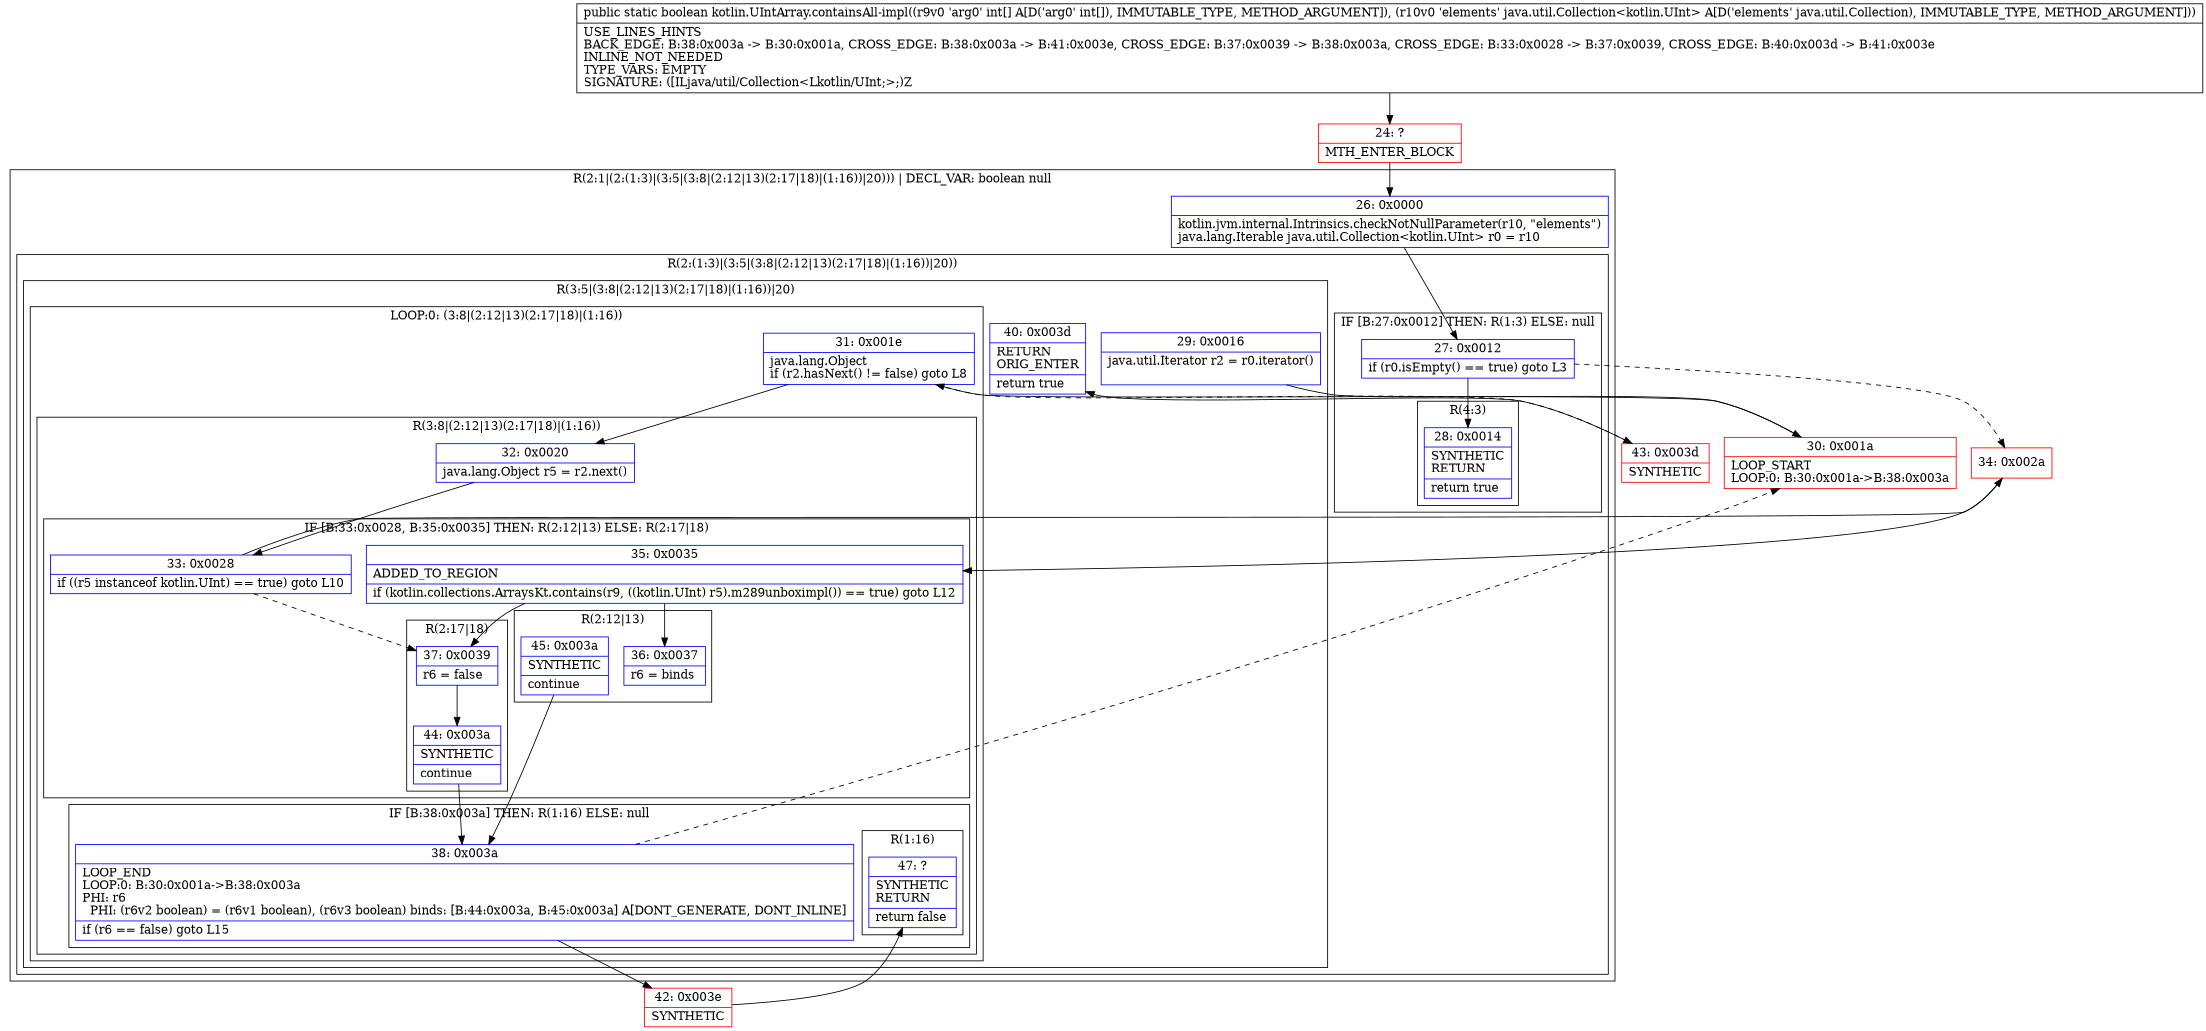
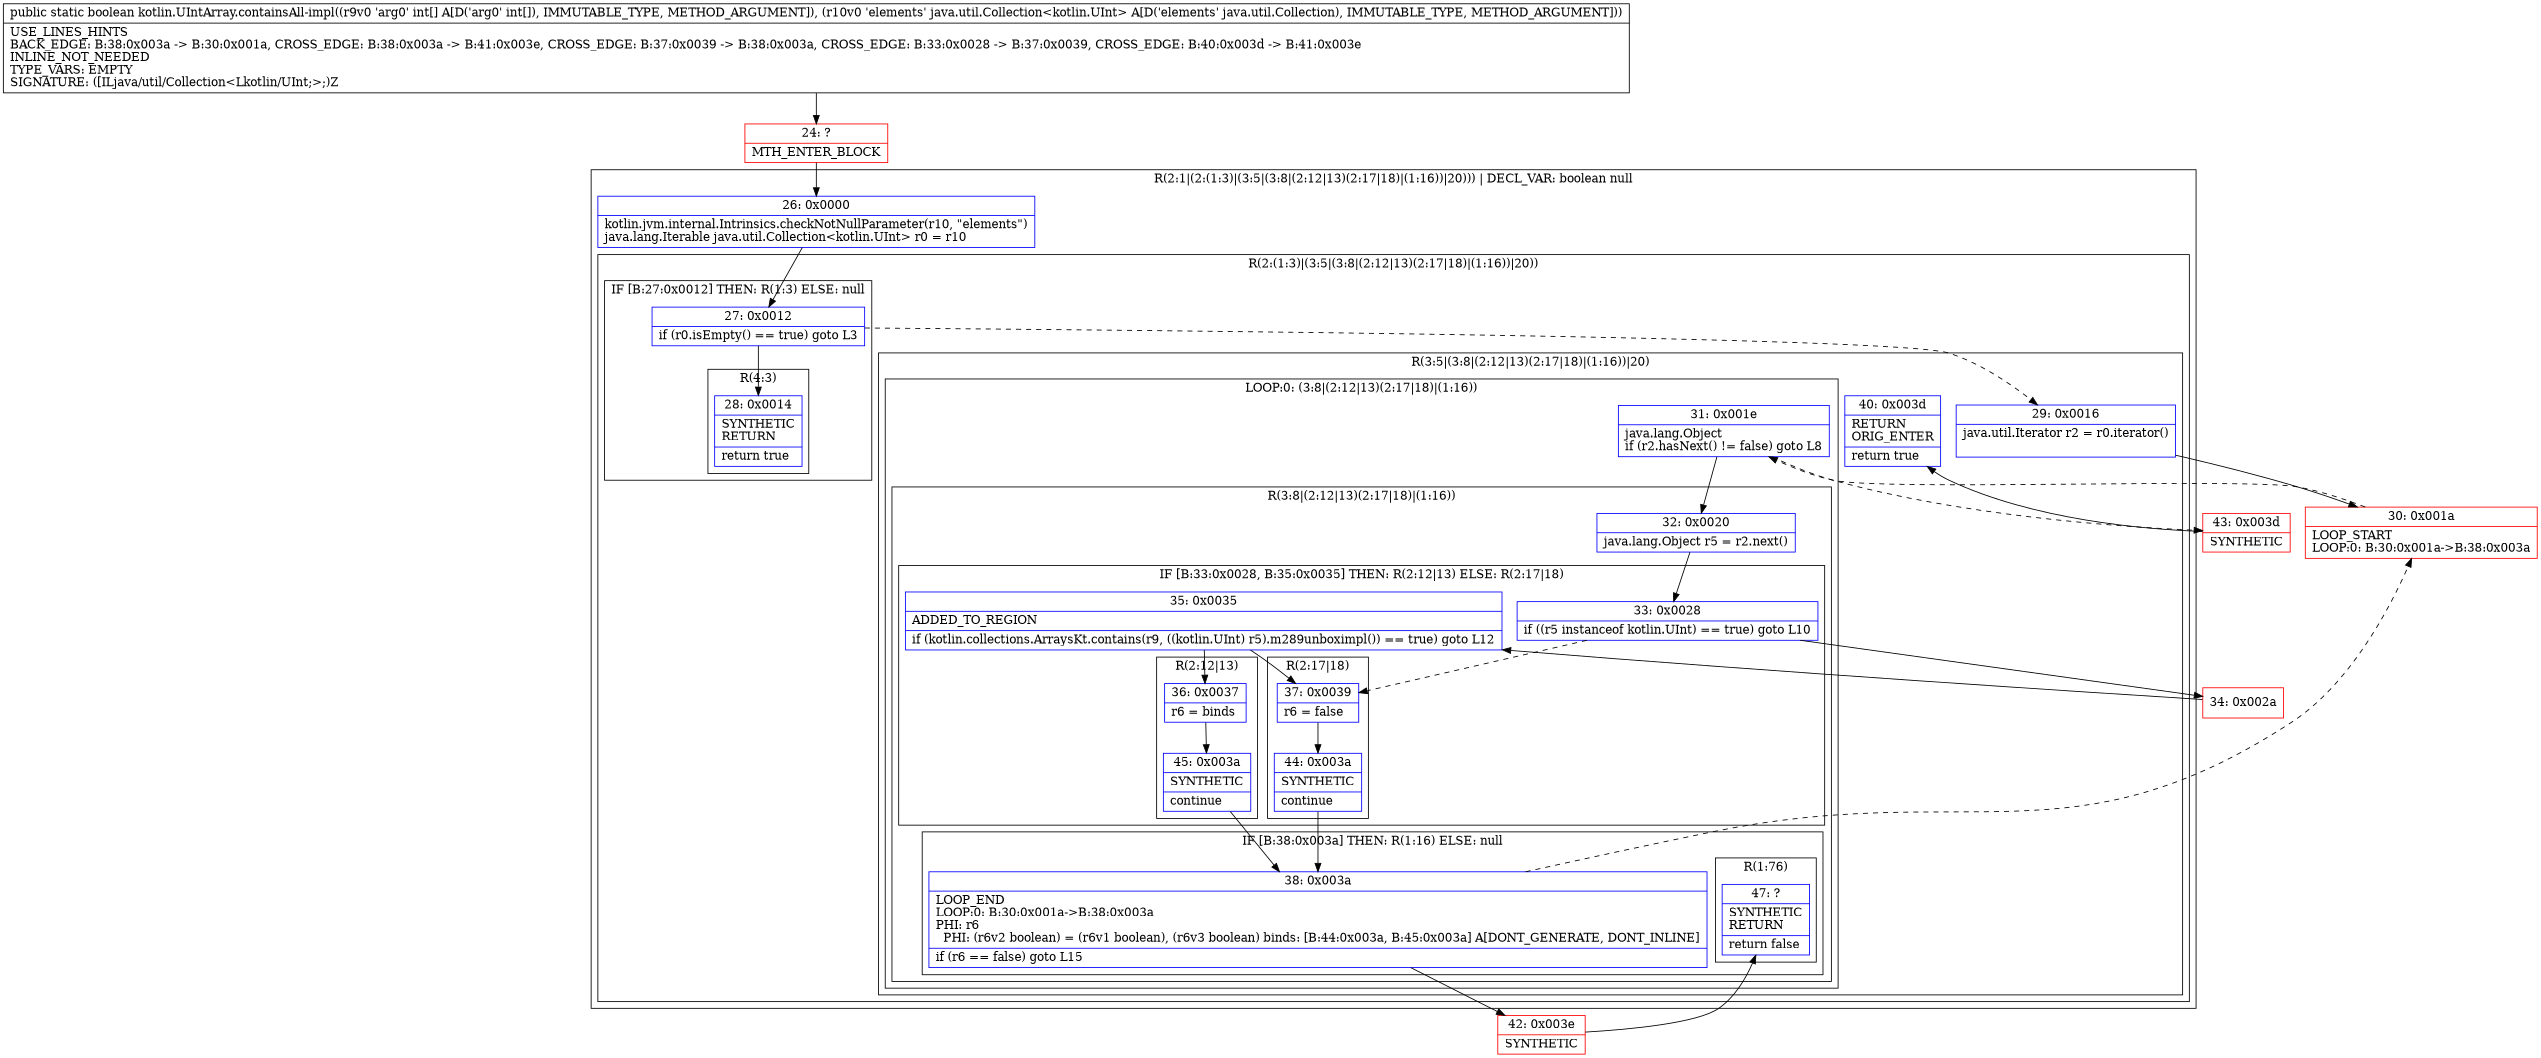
edge "27: 0x0012" -> "34: 0x002a": now "27: 0x0012" -> "29: 0x0016"
edge "30: 0x001a" -> "31: 0x001e": style solid -> dashed
edge "36: 0x0037" -> "45: 0x003a": added
cluster "R(1:16)": label "R(1:16)" -> "R(1:76)"
